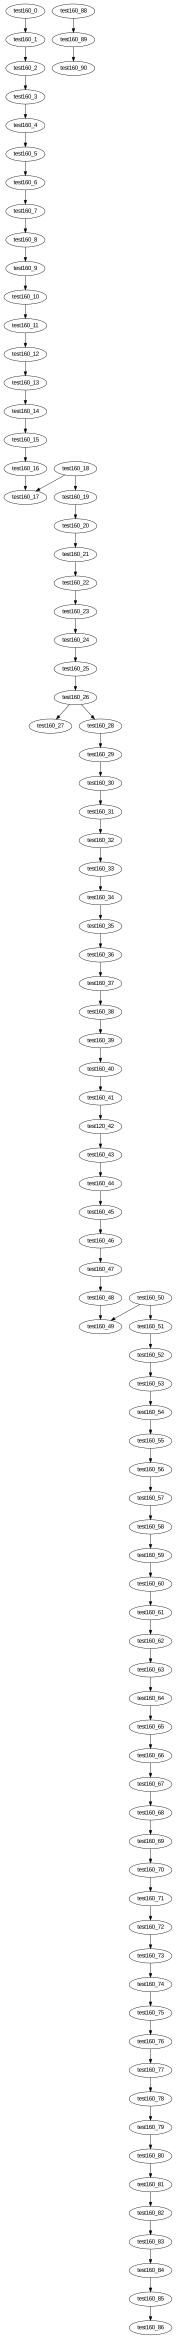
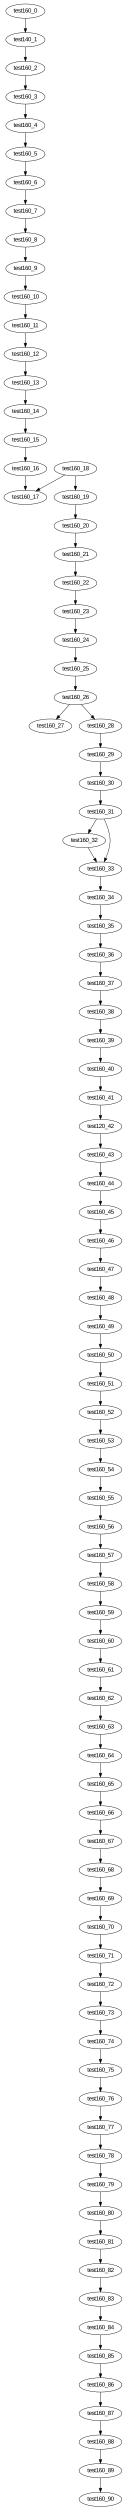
node "test160_1": label "test160_1" -> "test140_1"
edge "test160_31" -> "test160_33": added
edge "test160_50" -> "test160_49": reversed
node "test160_87": added
